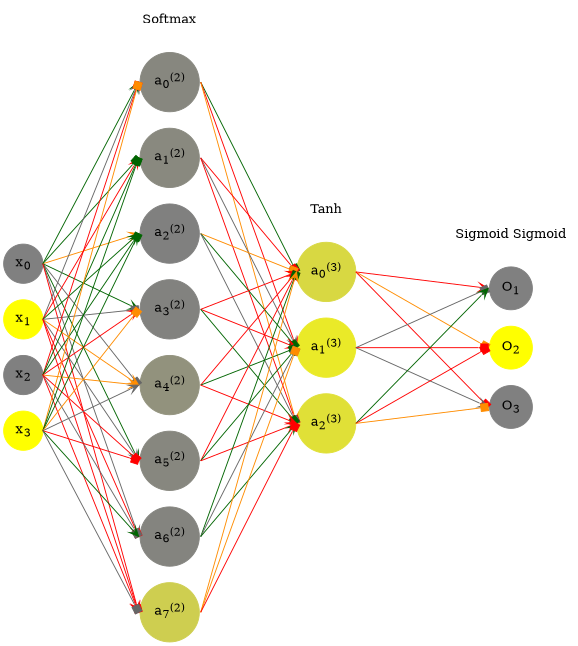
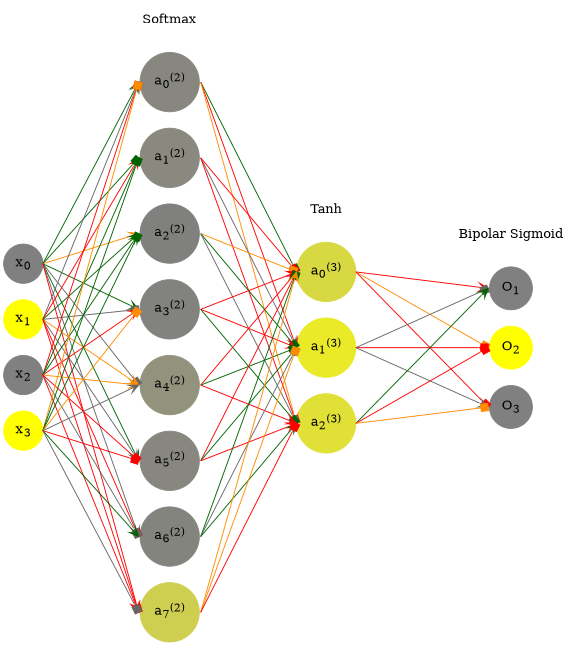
node "Sigmoid Sigmoid": label "Sigmoid Sigmoid" -> "Bipolar Sigmoid"
